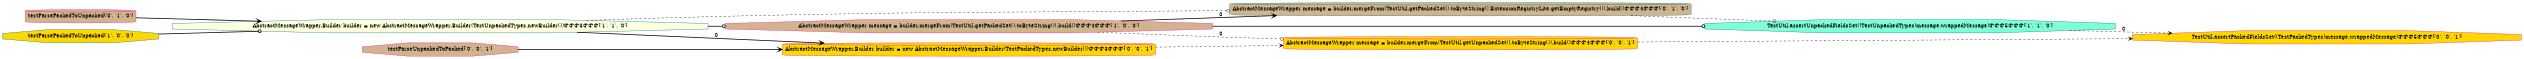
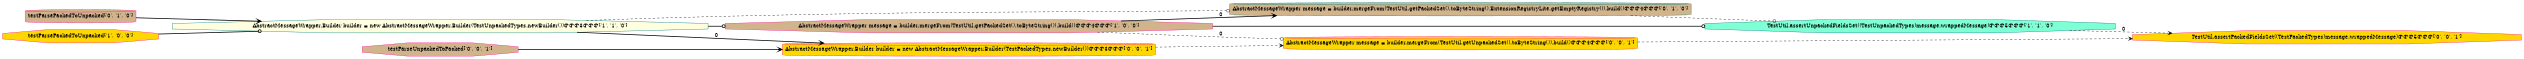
node "testParsePackedToUnpacked['1', '0', '0']": color teal -> deeppink
